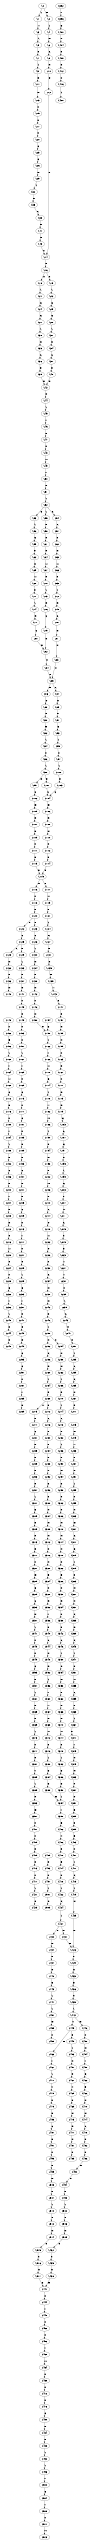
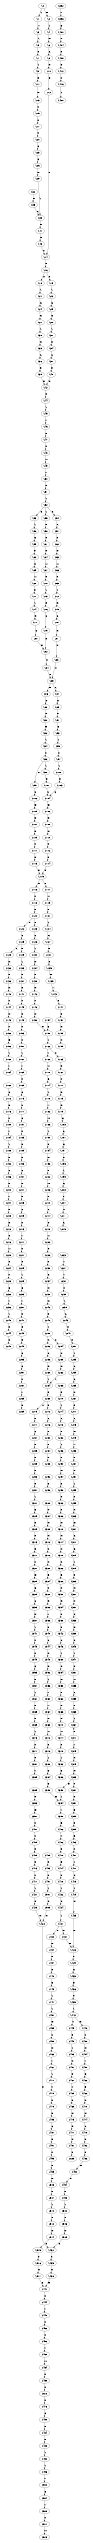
edge "S29" -> "S32": now "S29" -> "S38"
edge "S98" -> "S99": now "S96" -> "S99"
node "S144": added
edge "S159" -> "S163": now "S162" -> "S163"
edge "S164" -> "S168": removed, label "W"
node "S219": removed
edge "S262" -> "S266": now "S262" -> "S264"
edge "S271" -> "S275": added, label "C"
edge "S288" -> "S292": removed, label "Y"
edge "S296" -> "S300": removed, label "P"
edge "S367" -> "S371": reversed
edge "S385" -> "S389": removed, label "S"
edge "S386" -> "S390": now "S383" -> "S390"
node "S428": added
edge "S445" -> "S463": now "S459" -> "S463"
node "S485": label "S485" -> "S685"
node "S472": label "S472" -> "S672"
